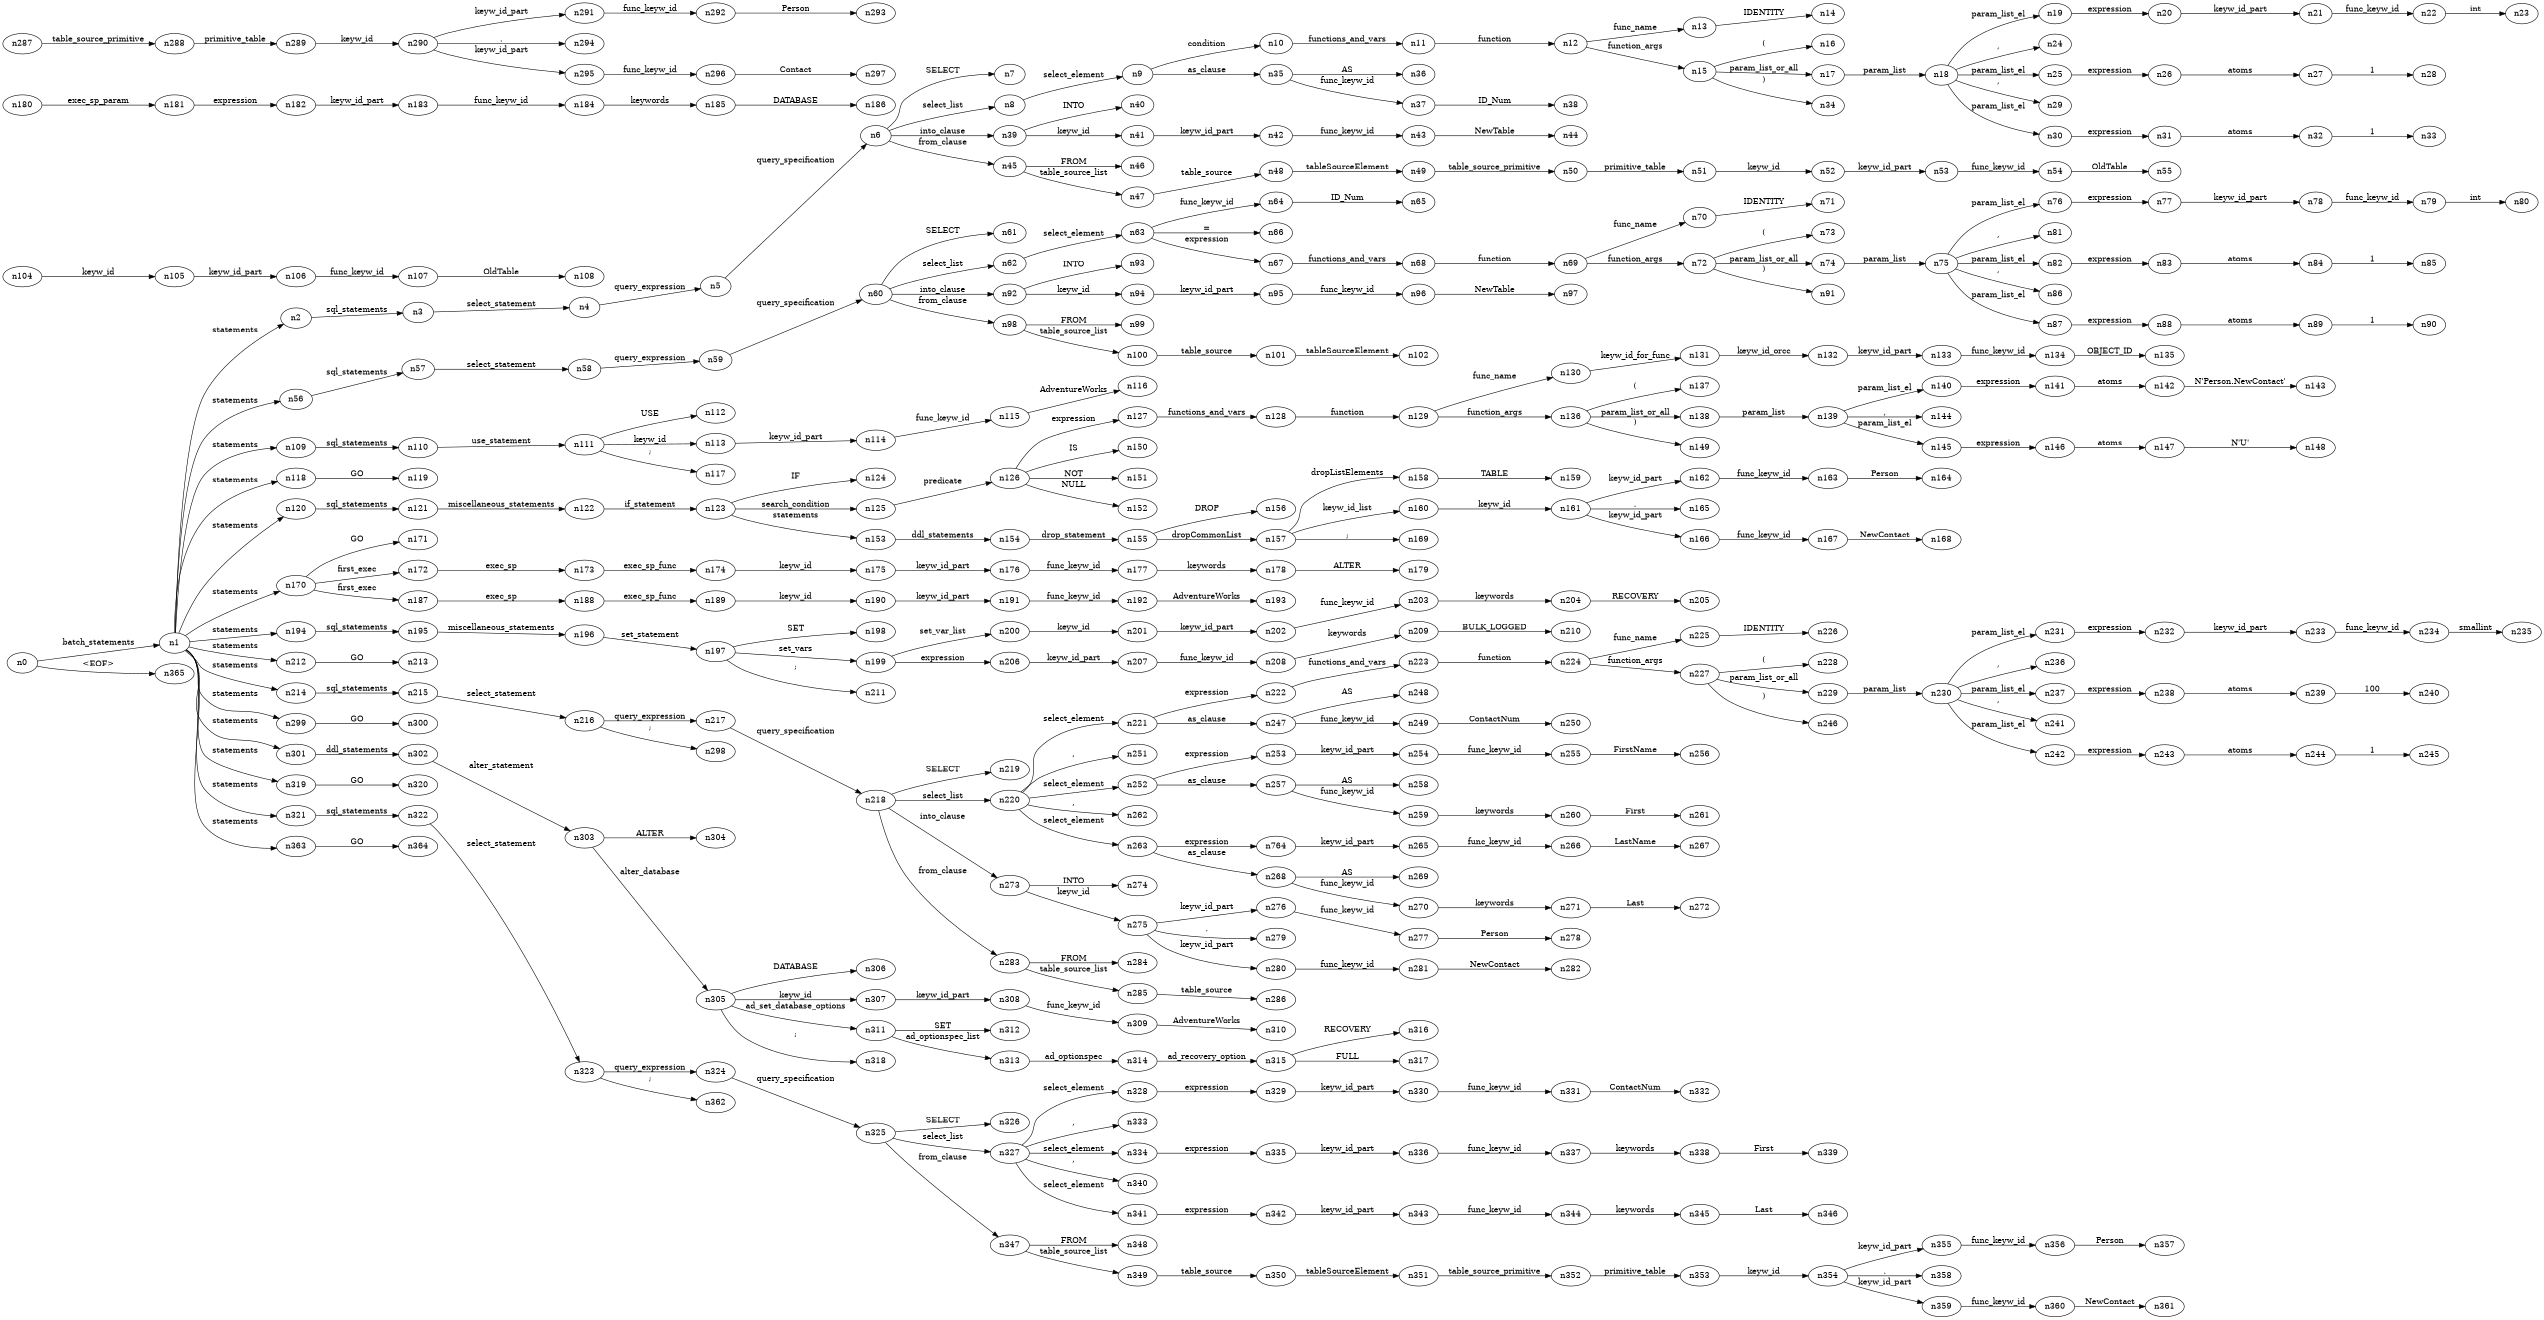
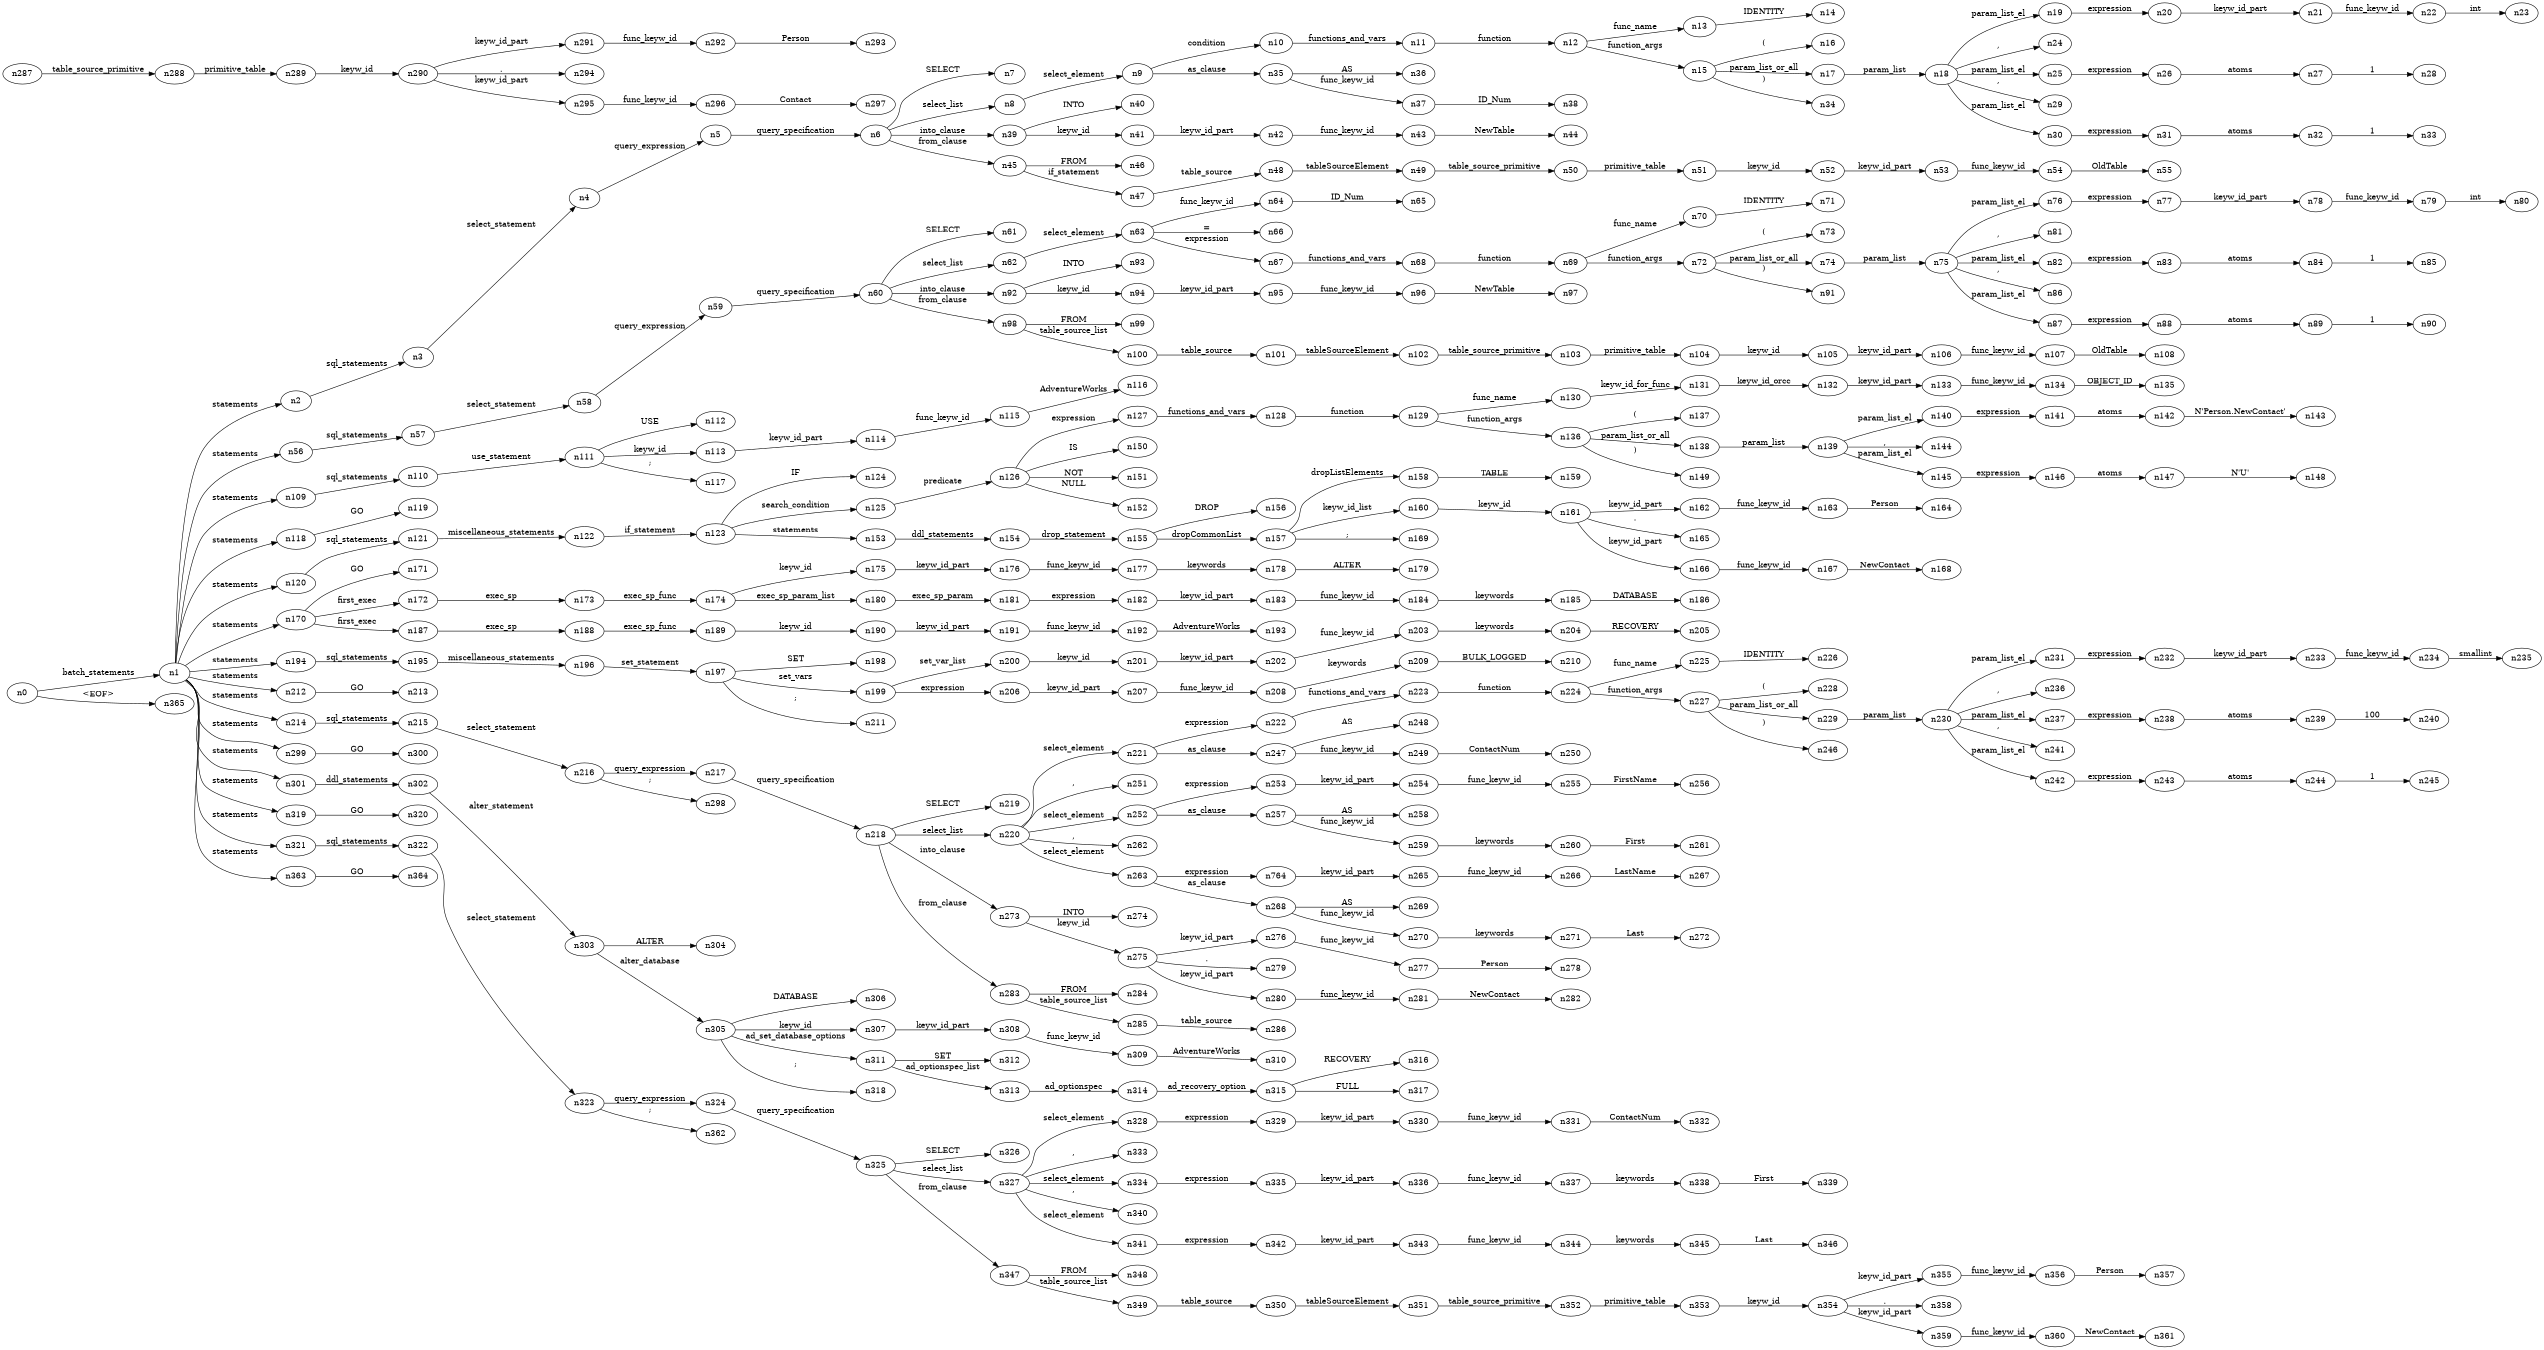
edge "n45" -> "n47": label "table_source_list" -> "if_statement"
node "n103": added
edge "n174" -> "n180": added, label "exec_sp_param_list"
